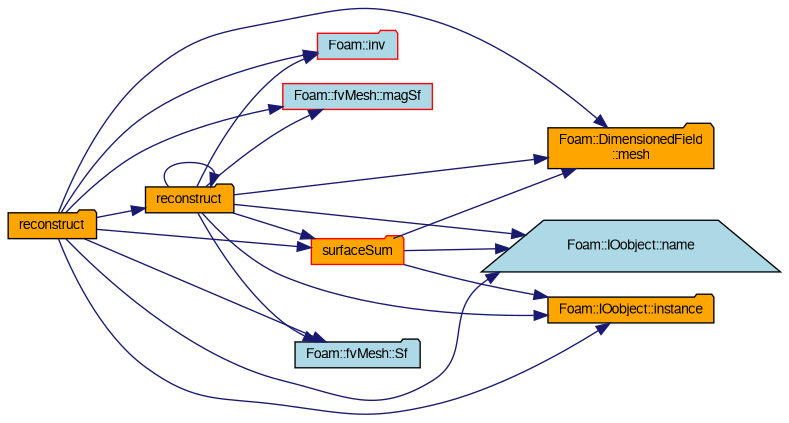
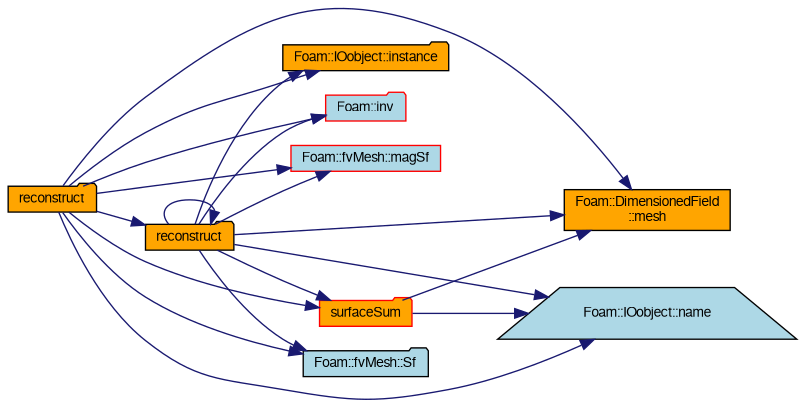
node "Foam::DimensionedField ::mesh": shape folder -> box
edge "surfaceSum" -> "Foam::IOobject::instance": removed
